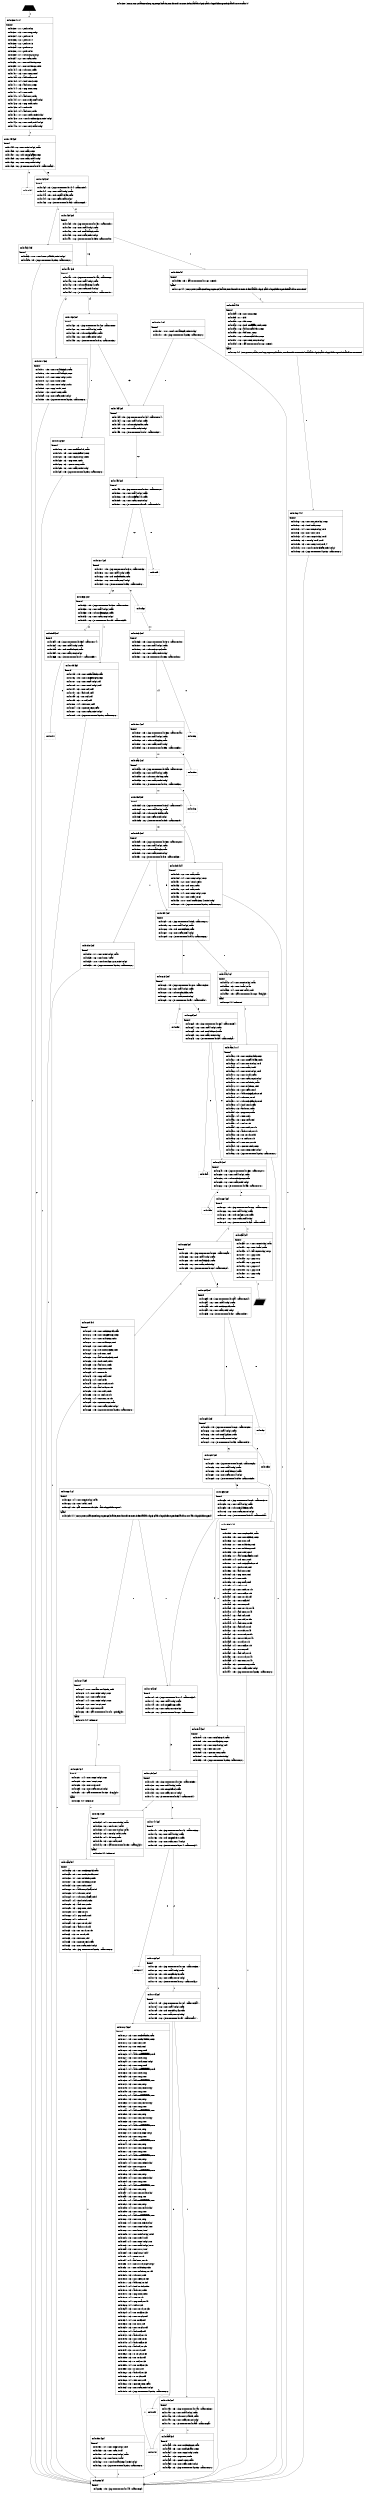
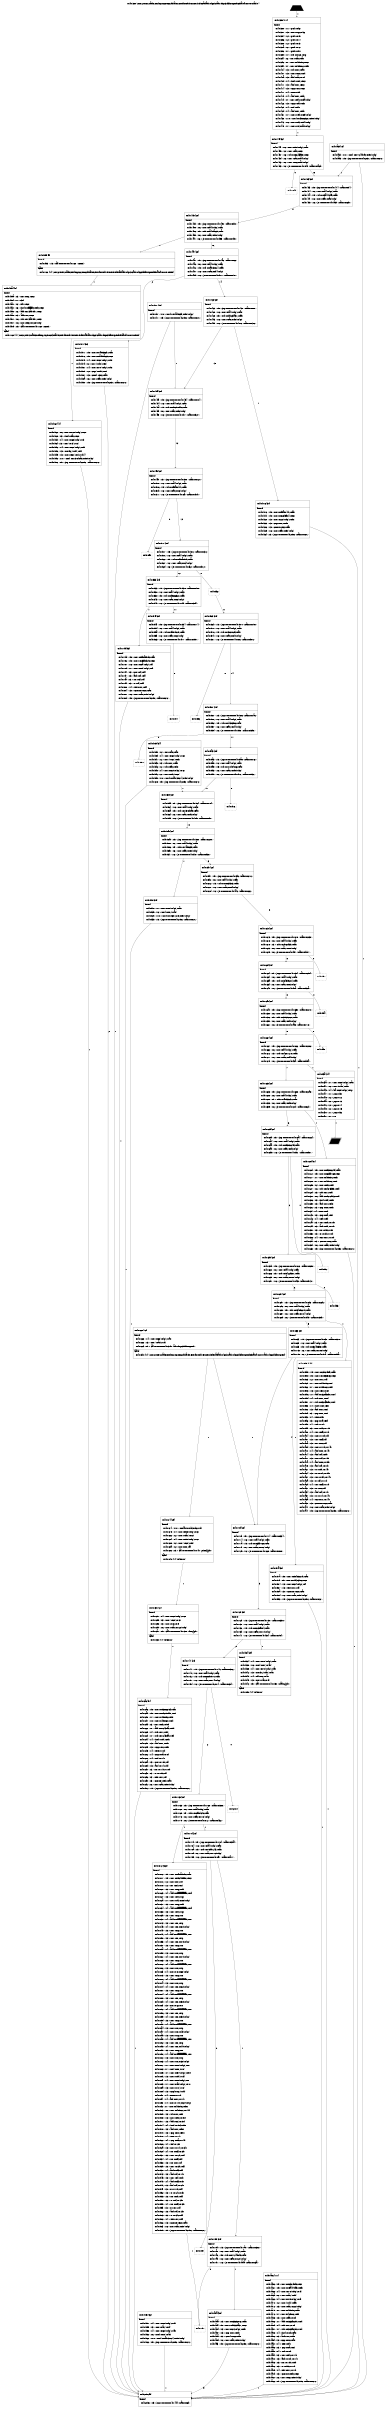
edge "0x40146f [28]" -> "0x401acb [15]": reversed
edge "0x4015bf [28]" -> "0x401beb [34]": reversed
node "0x401a4c [16]": removed
